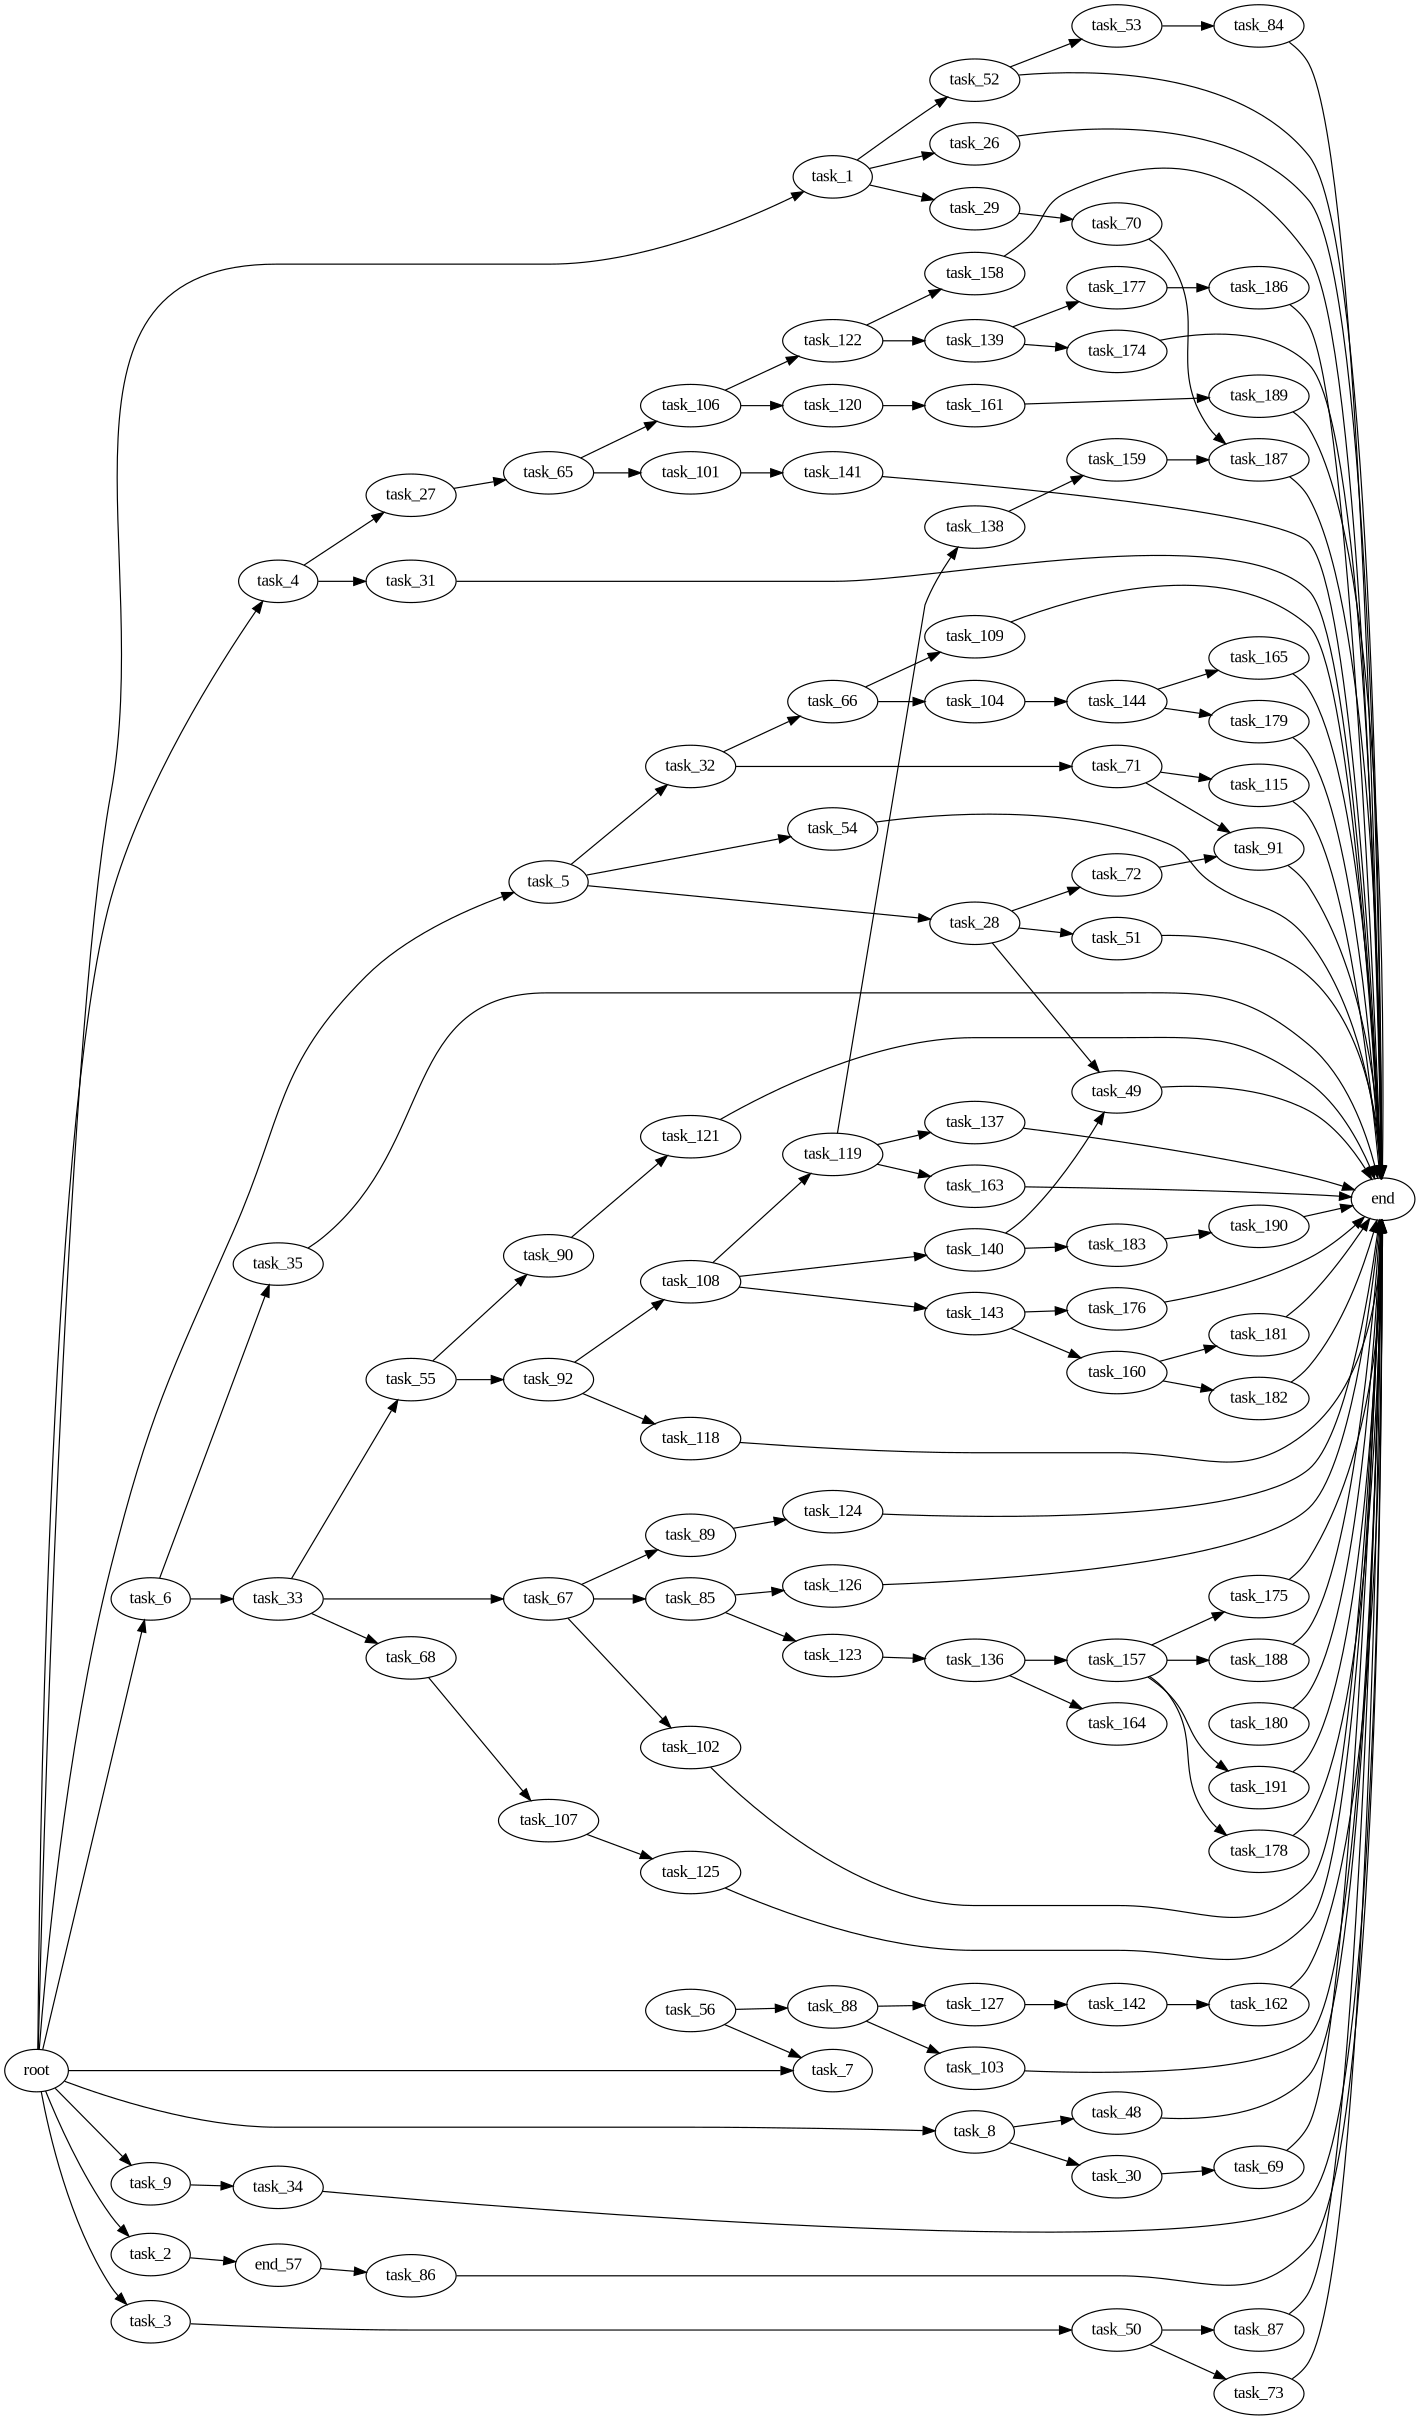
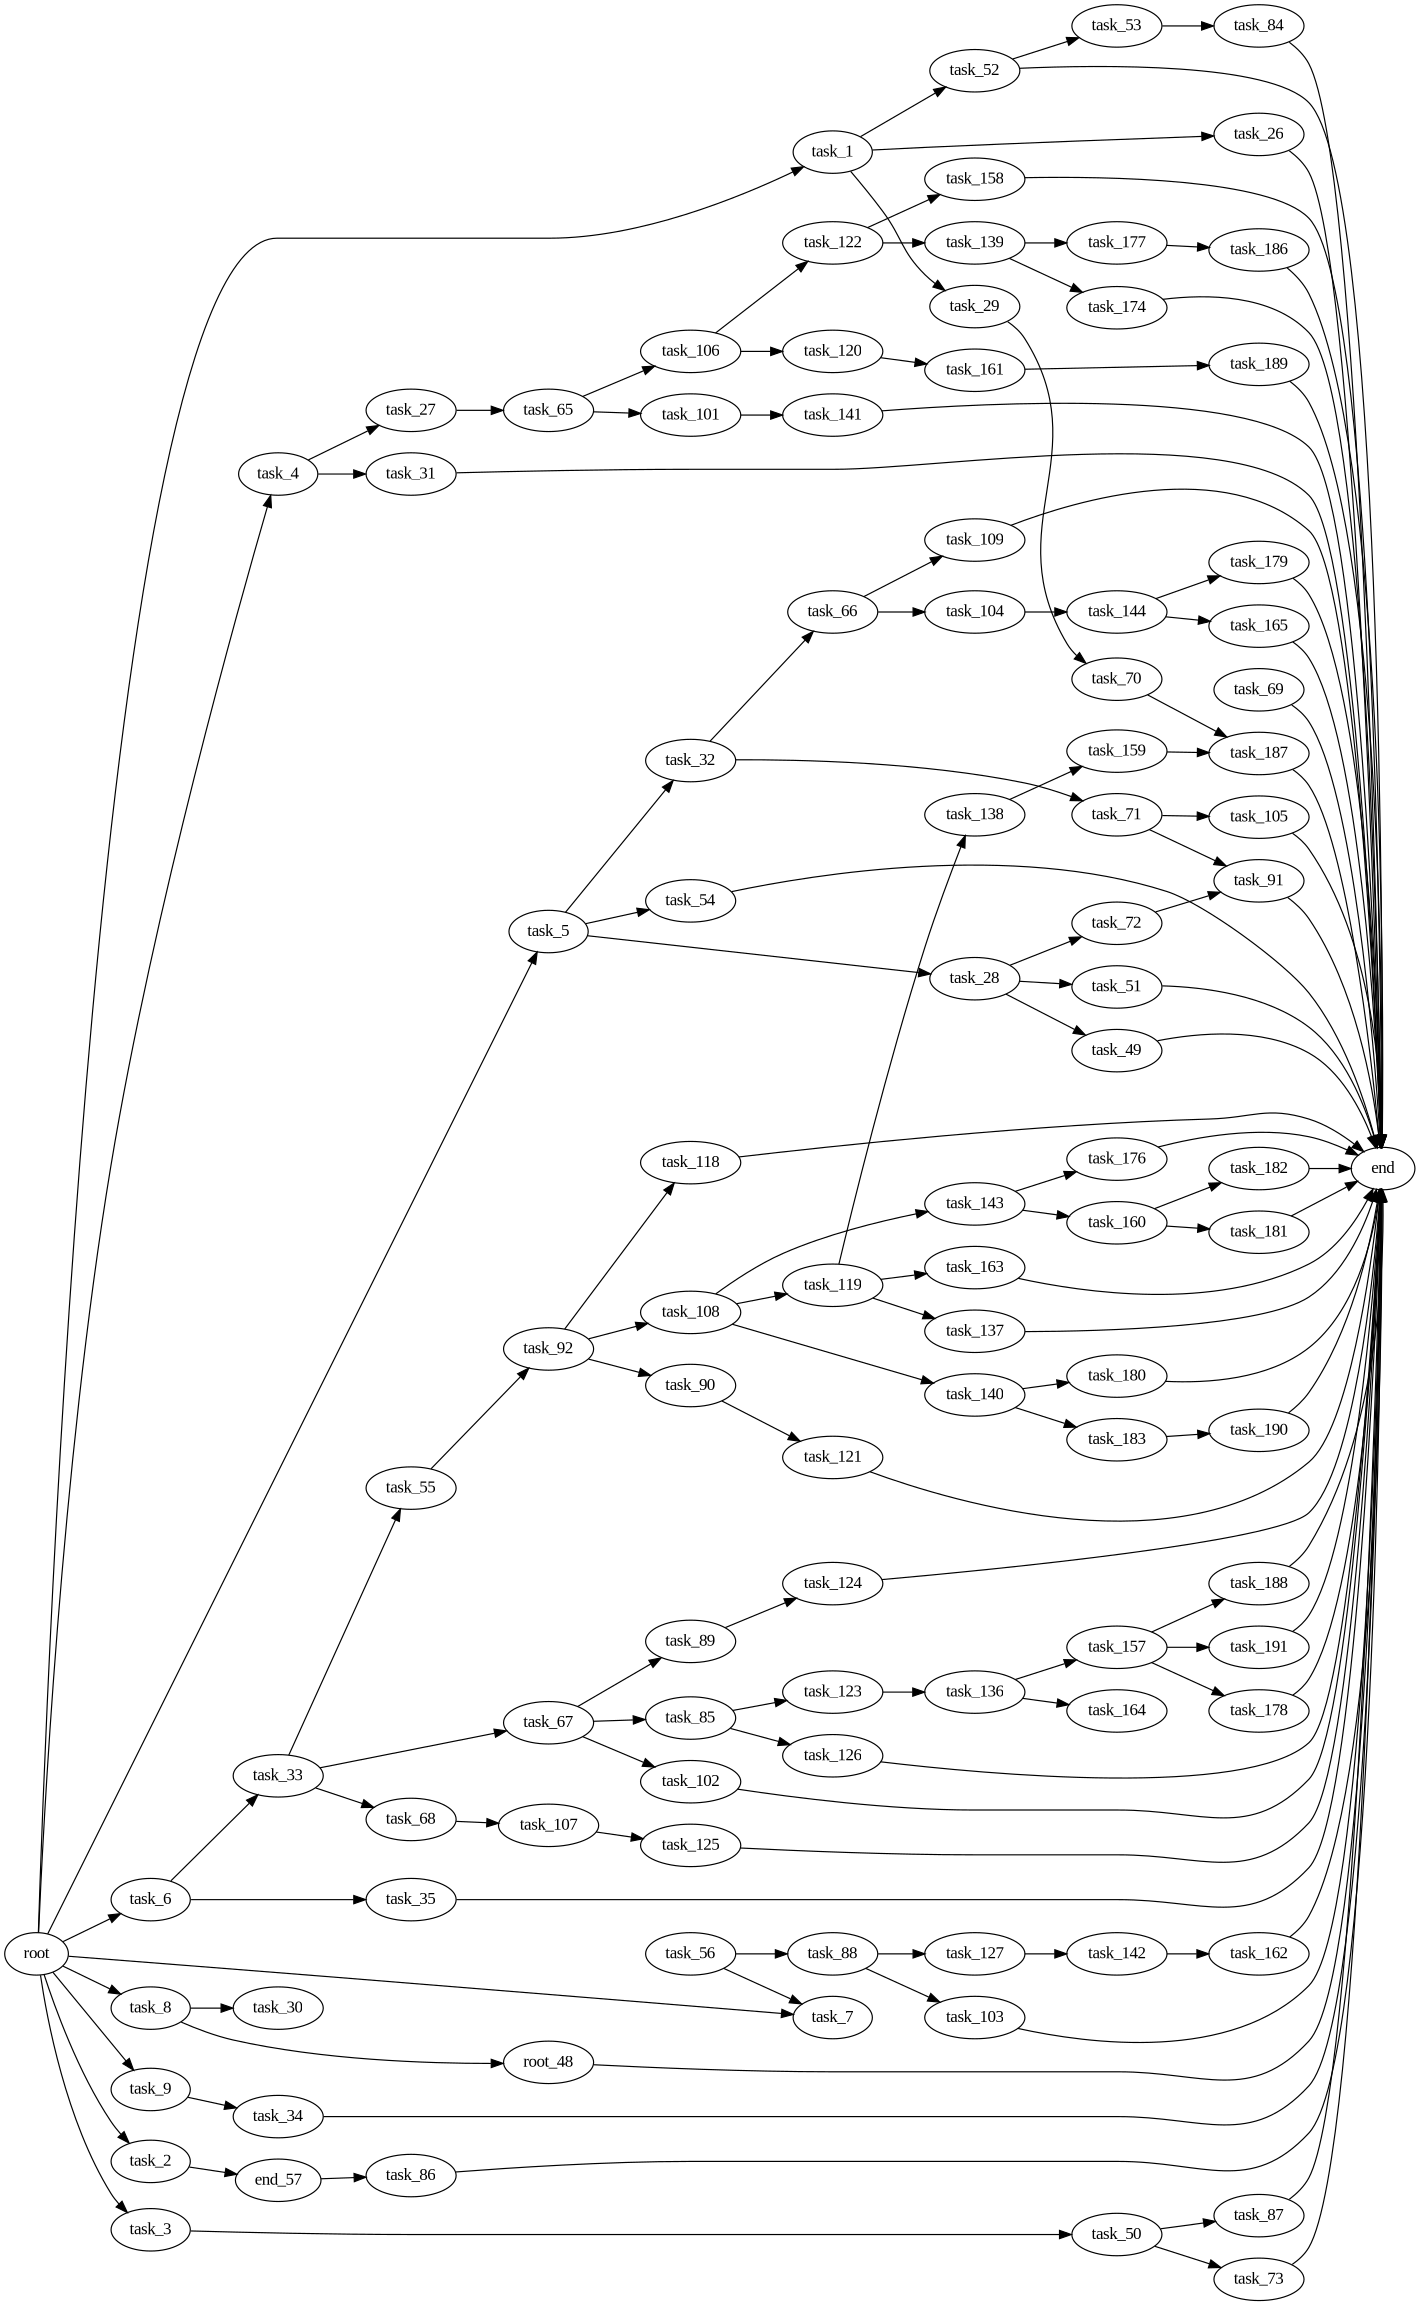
node "task_115": label "task_115" -> "task_105"
edge "task_140" -> "task_49": now "task_140" -> "task_180"
edge "task_55" -> "task_90": now "task_92" -> "task_90"
node "task_175": removed
node "task_48": label "task_48" -> "root_48"
edge "task_30" -> "task_69": removed
